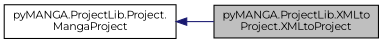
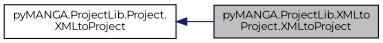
node "pyMANGA.ProjectLib.Project. MangaProject": label "pyMANGA.ProjectLib.Project. MangaProject" -> "pyMANGA.ProjectLib.Project. XMLtoProject"
